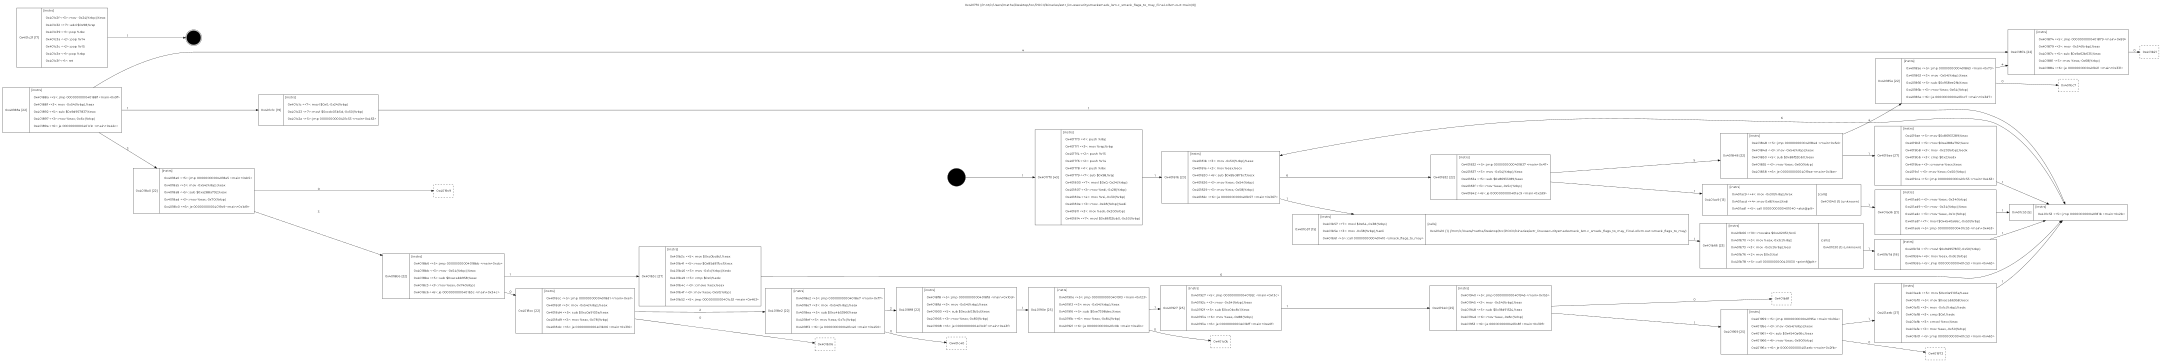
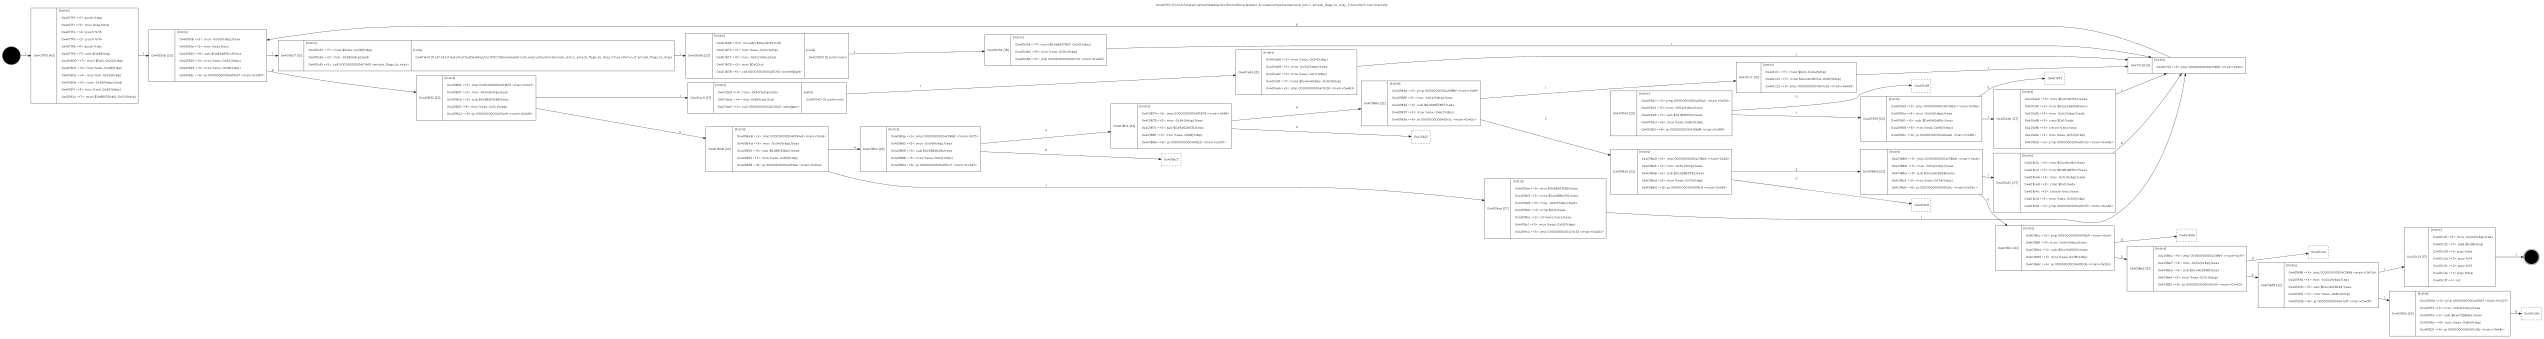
edge "0x40188a [22]" -> "0x401874 [22]": reversed
edge "0x4018f8 [22]" -> "0x401c2f [17]": added, label "1"
node "0x401927 [25]": removed
